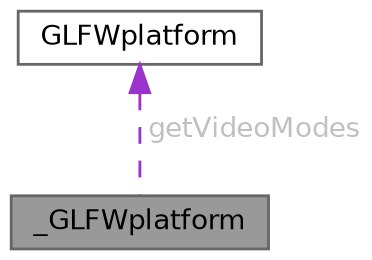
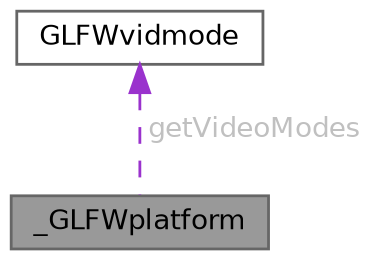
node "GLFWplatform": label "GLFWplatform" -> "GLFWvidmode"
